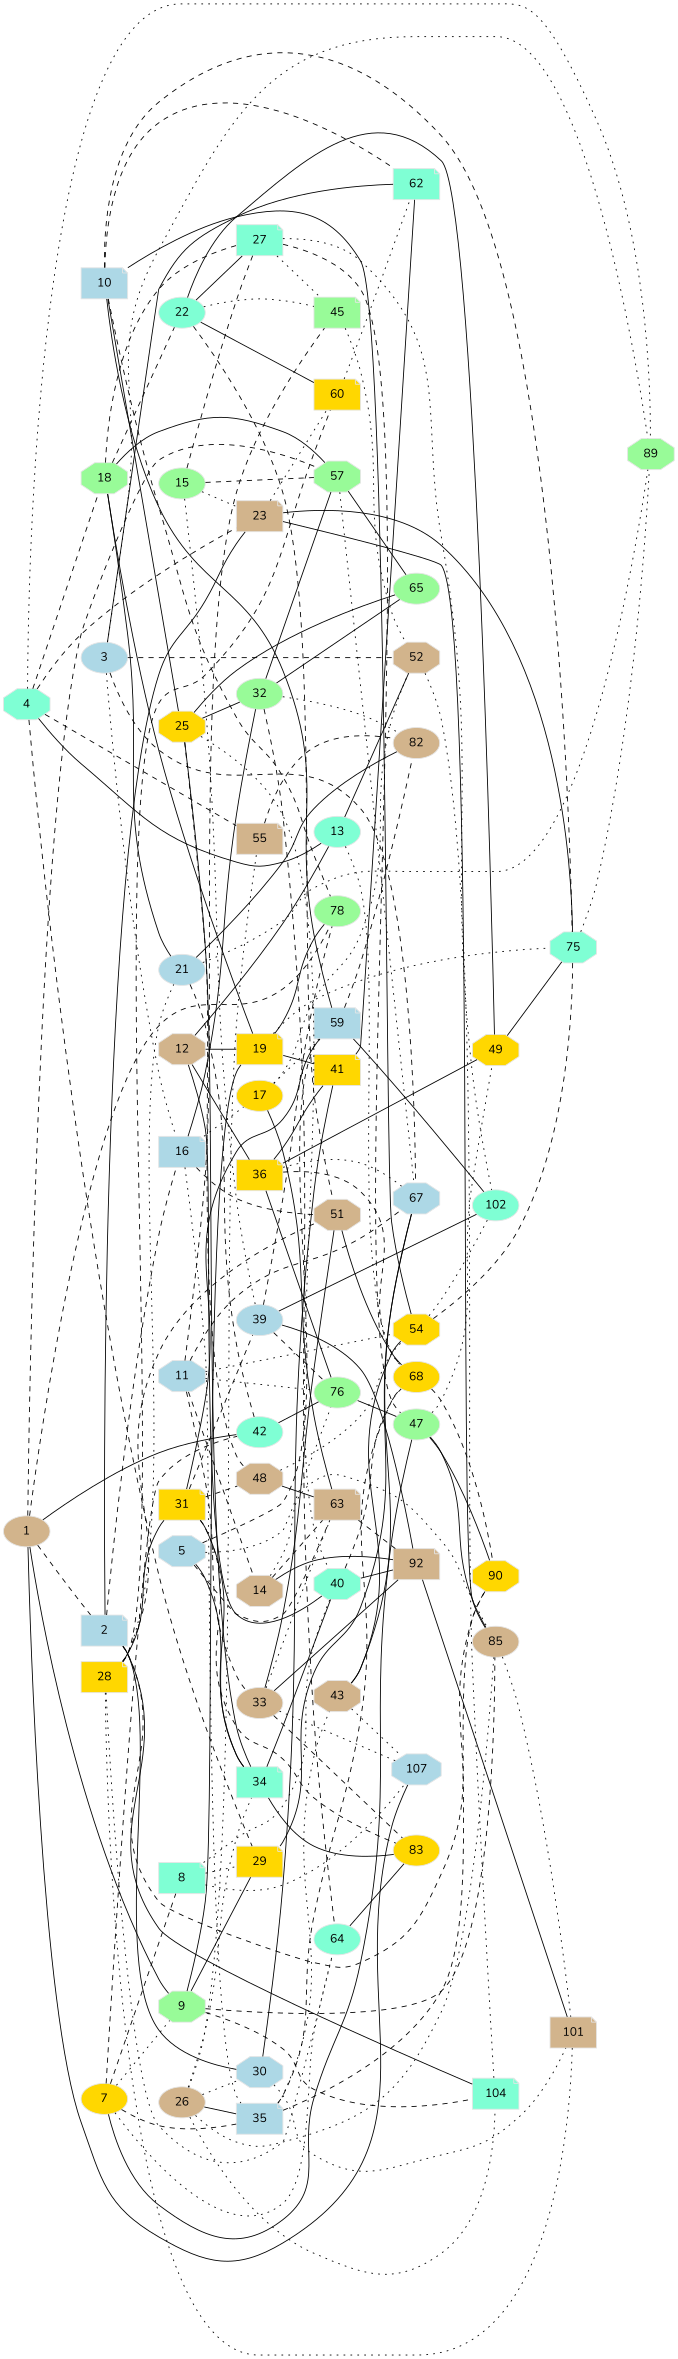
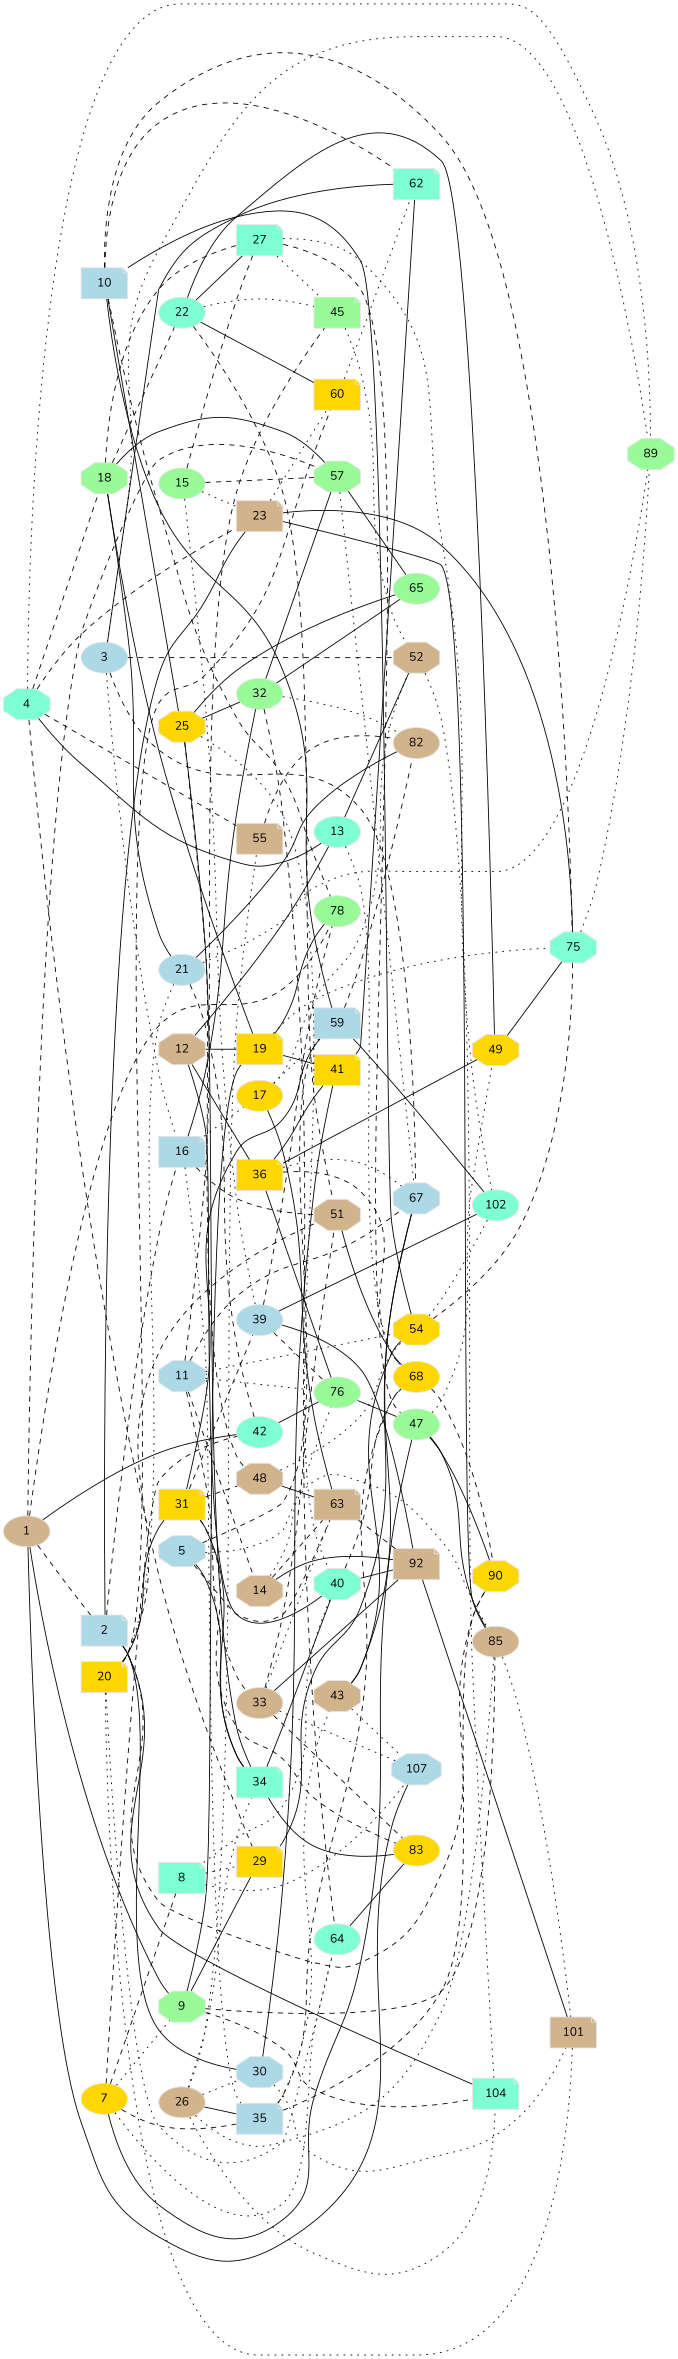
edge "51" -- "33": style solid -> dashed
node "28": label "28" -> "20"
